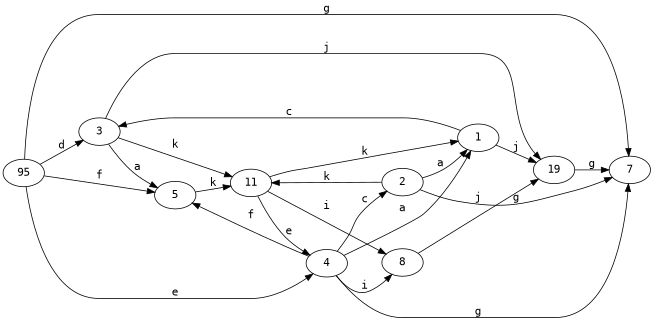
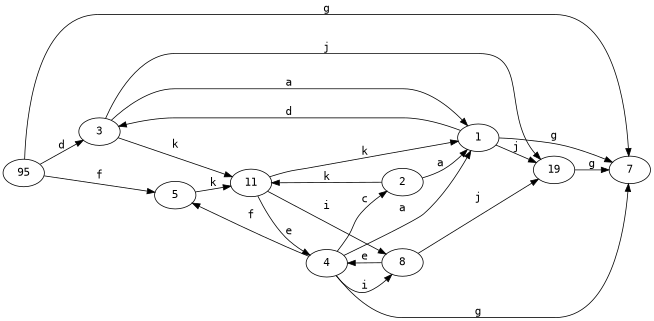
edge "1" -> "3": label "c" -> "d"
edge "3" -> "5": now "3" -> "1"
edge "2" -> "7": now "1" -> "7"
edge "95" -> "4": now "8" -> "4"
